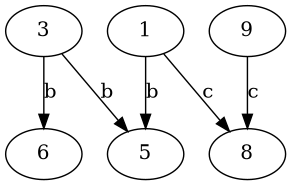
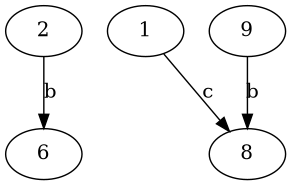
node "3": label "3" -> "2"
edge "9" -> "8": label "c" -> "b"
node "5": removed
